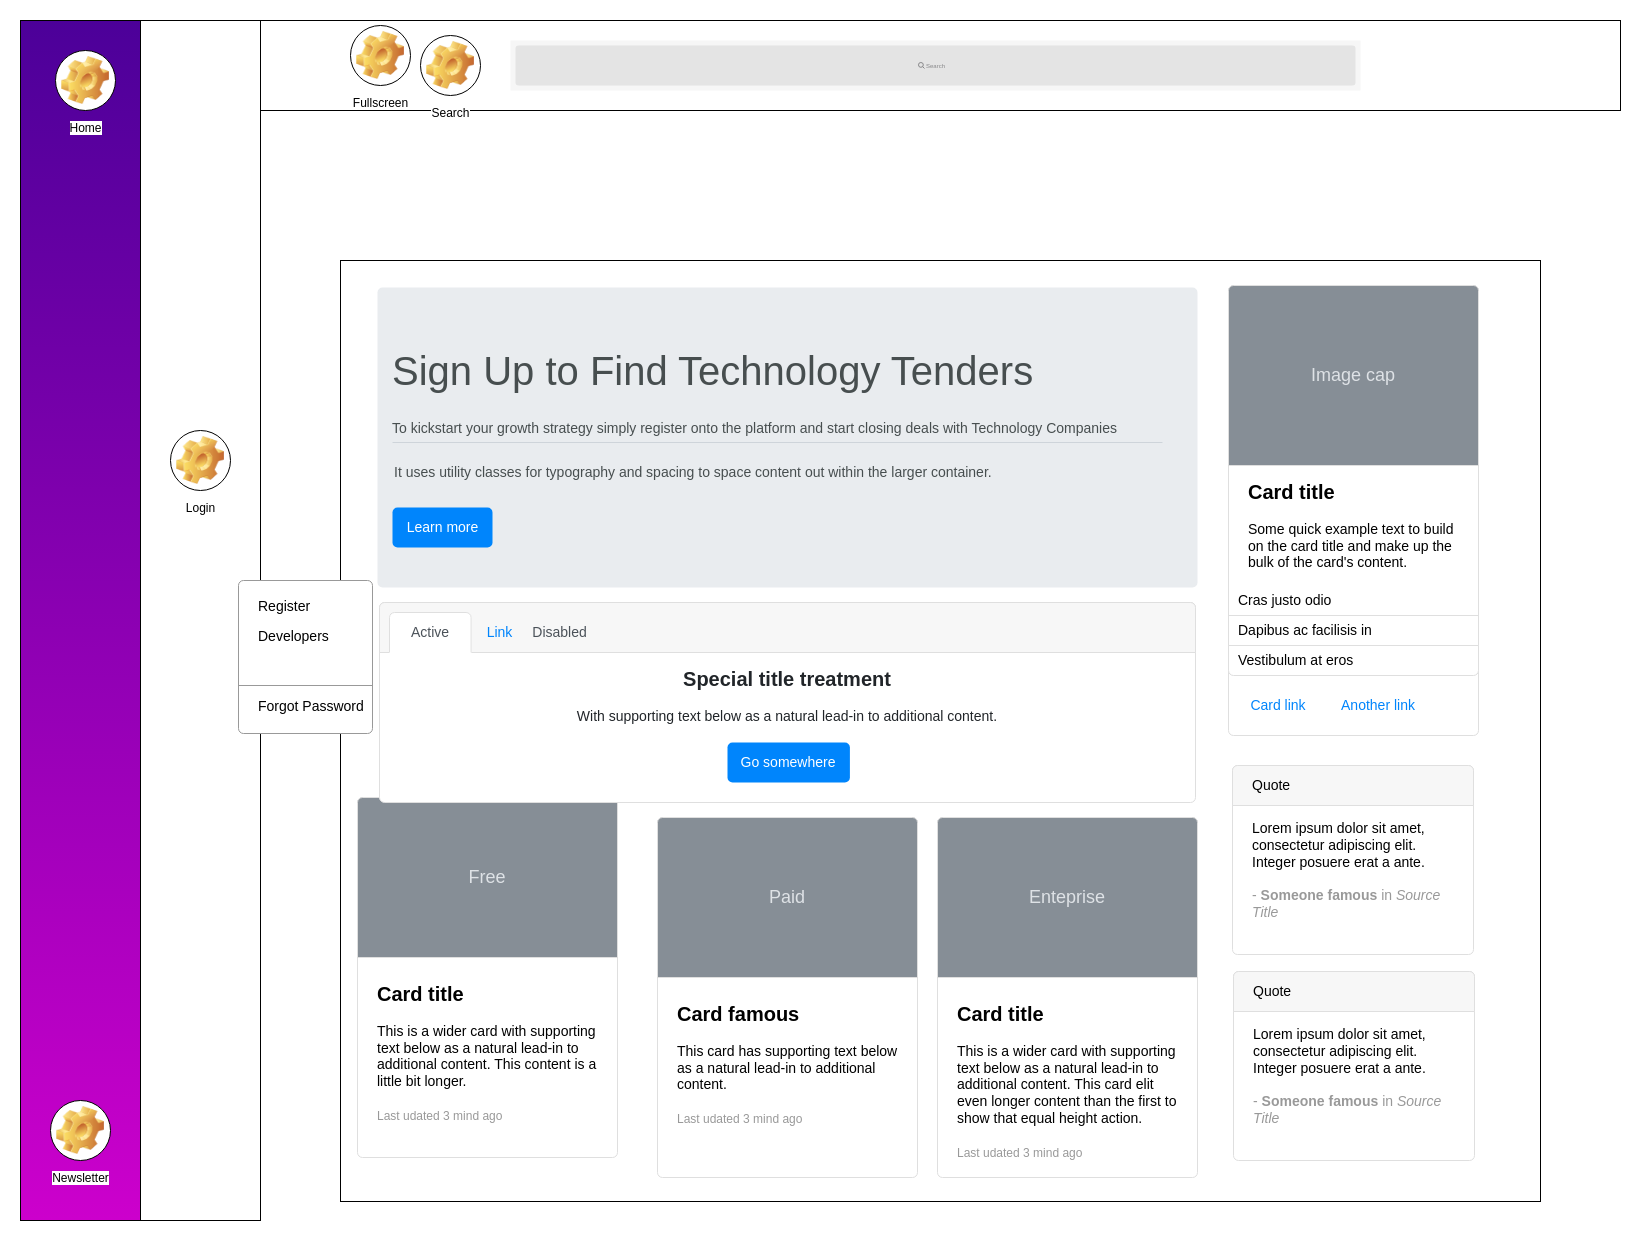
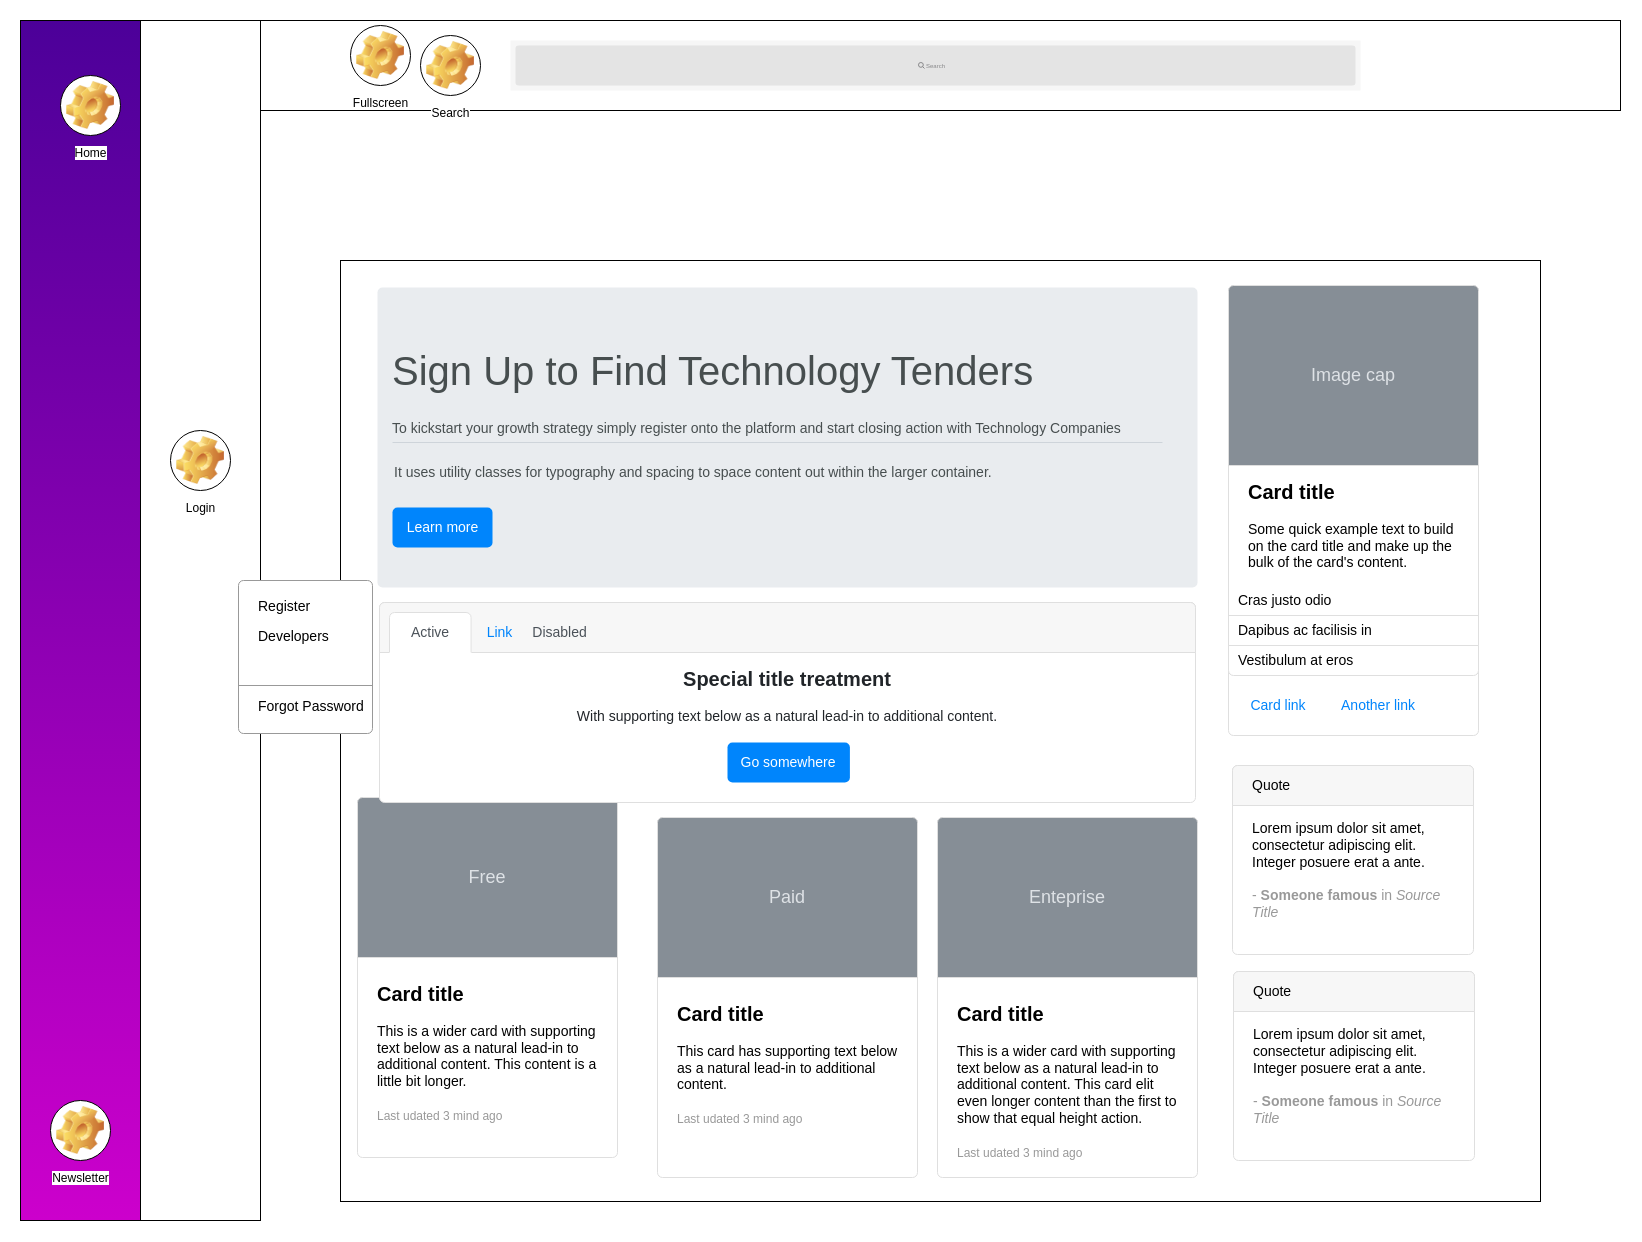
node "Home": moved (86, 81) -> (91, 106)
node "Sign Up to Find Technology Tenders To kickstart your growth strategy simply register onto the platform and start closing deals with Technology Companies": label "Sign Up to Find Technology Tenders To kickstart your growth strategy simply register onto the platform and start closing deals with Technology Companies" -> "Sign Up to Find Technology Tenders To kickstart your growth strategy simply register onto the platform and start closing action with Technology Companies"
node "Card famous This card has supporting text below as a natural lead-in to additional content. Last udated 3 mind ago": label "Card famous This card has supporting text below as a natural lead-in to additional content. Last udated 3 mind ago" -> "Card title This card has supporting text below as a natural lead-in to additional content. Last udated 3 mind ago"
